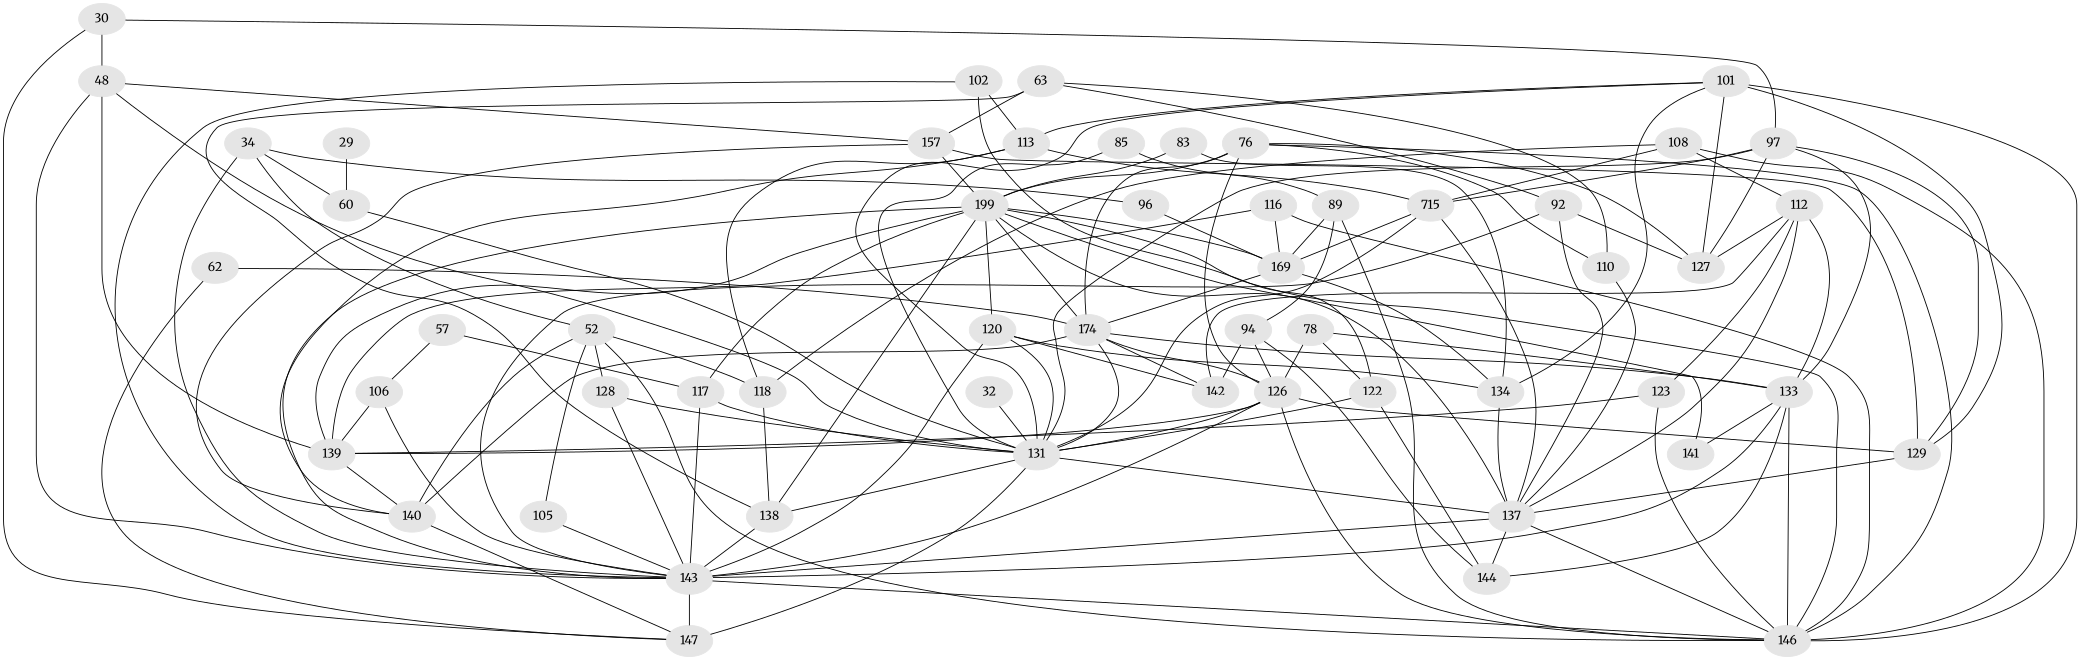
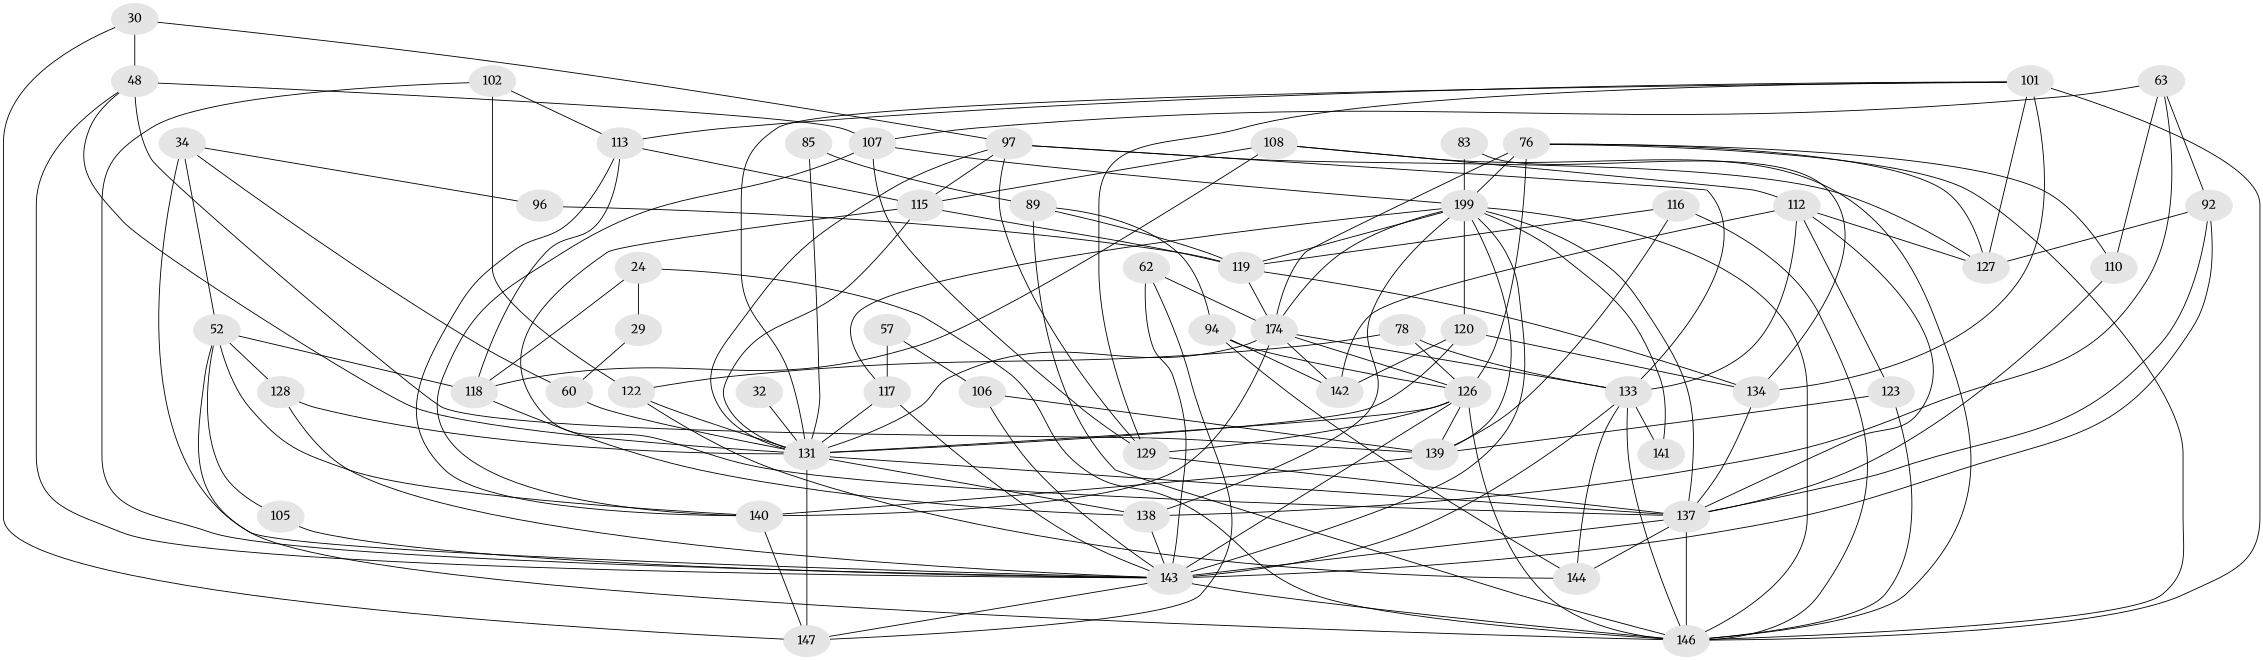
node "157": label "157" -> "107"
node "715": label "715" -> "115"
node "24": added
node "169": label "169" -> "119"
edge "120" -- "143": now "62" -- "143"
